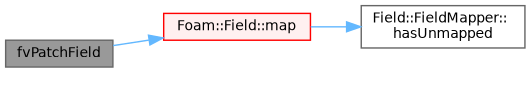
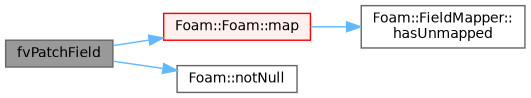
node "Foam::Field::map": label "Foam::Field::map" -> "Foam::Foam::map"
node "Field::FieldMapper:: hasUnmapped": label "Field::FieldMapper:: hasUnmapped" -> "Foam::FieldMapper:: hasUnmapped"
node "Foam::notNull": added
